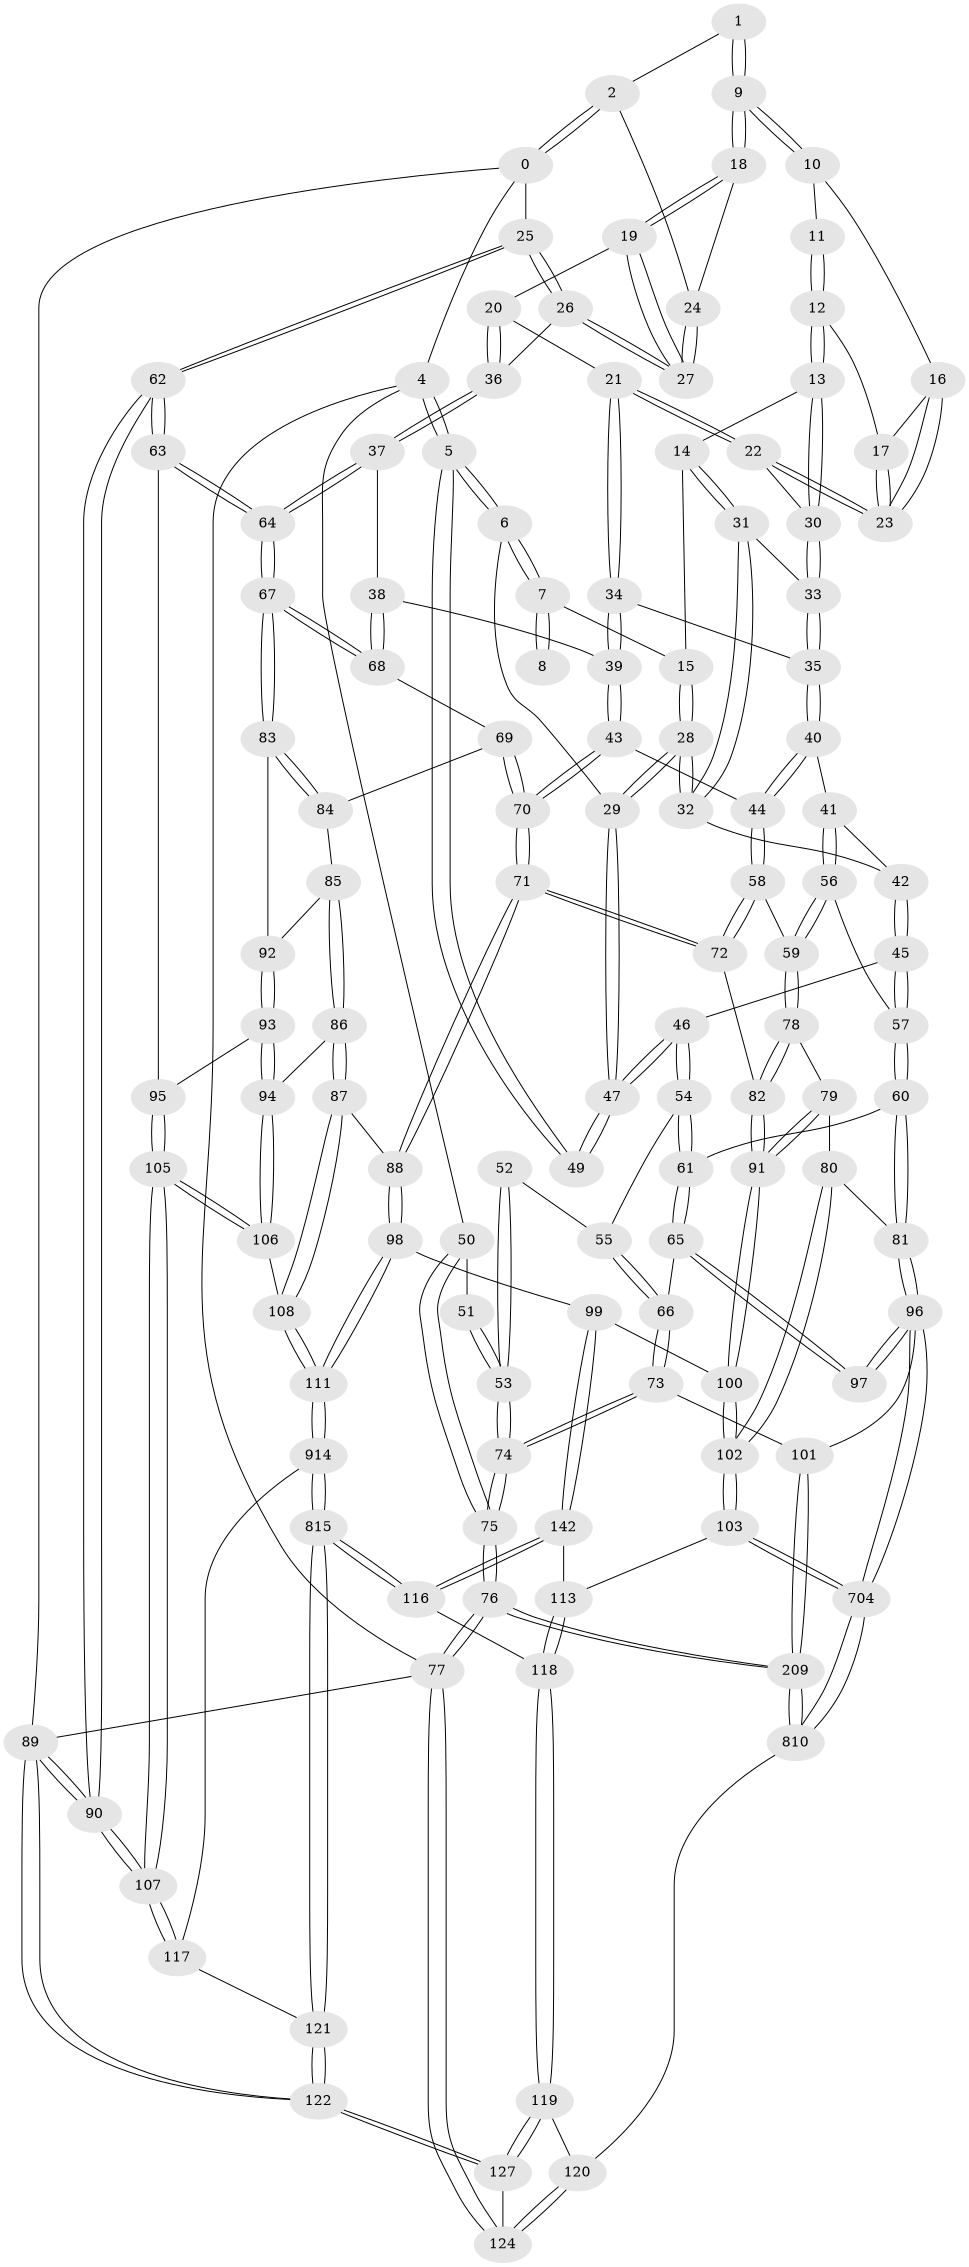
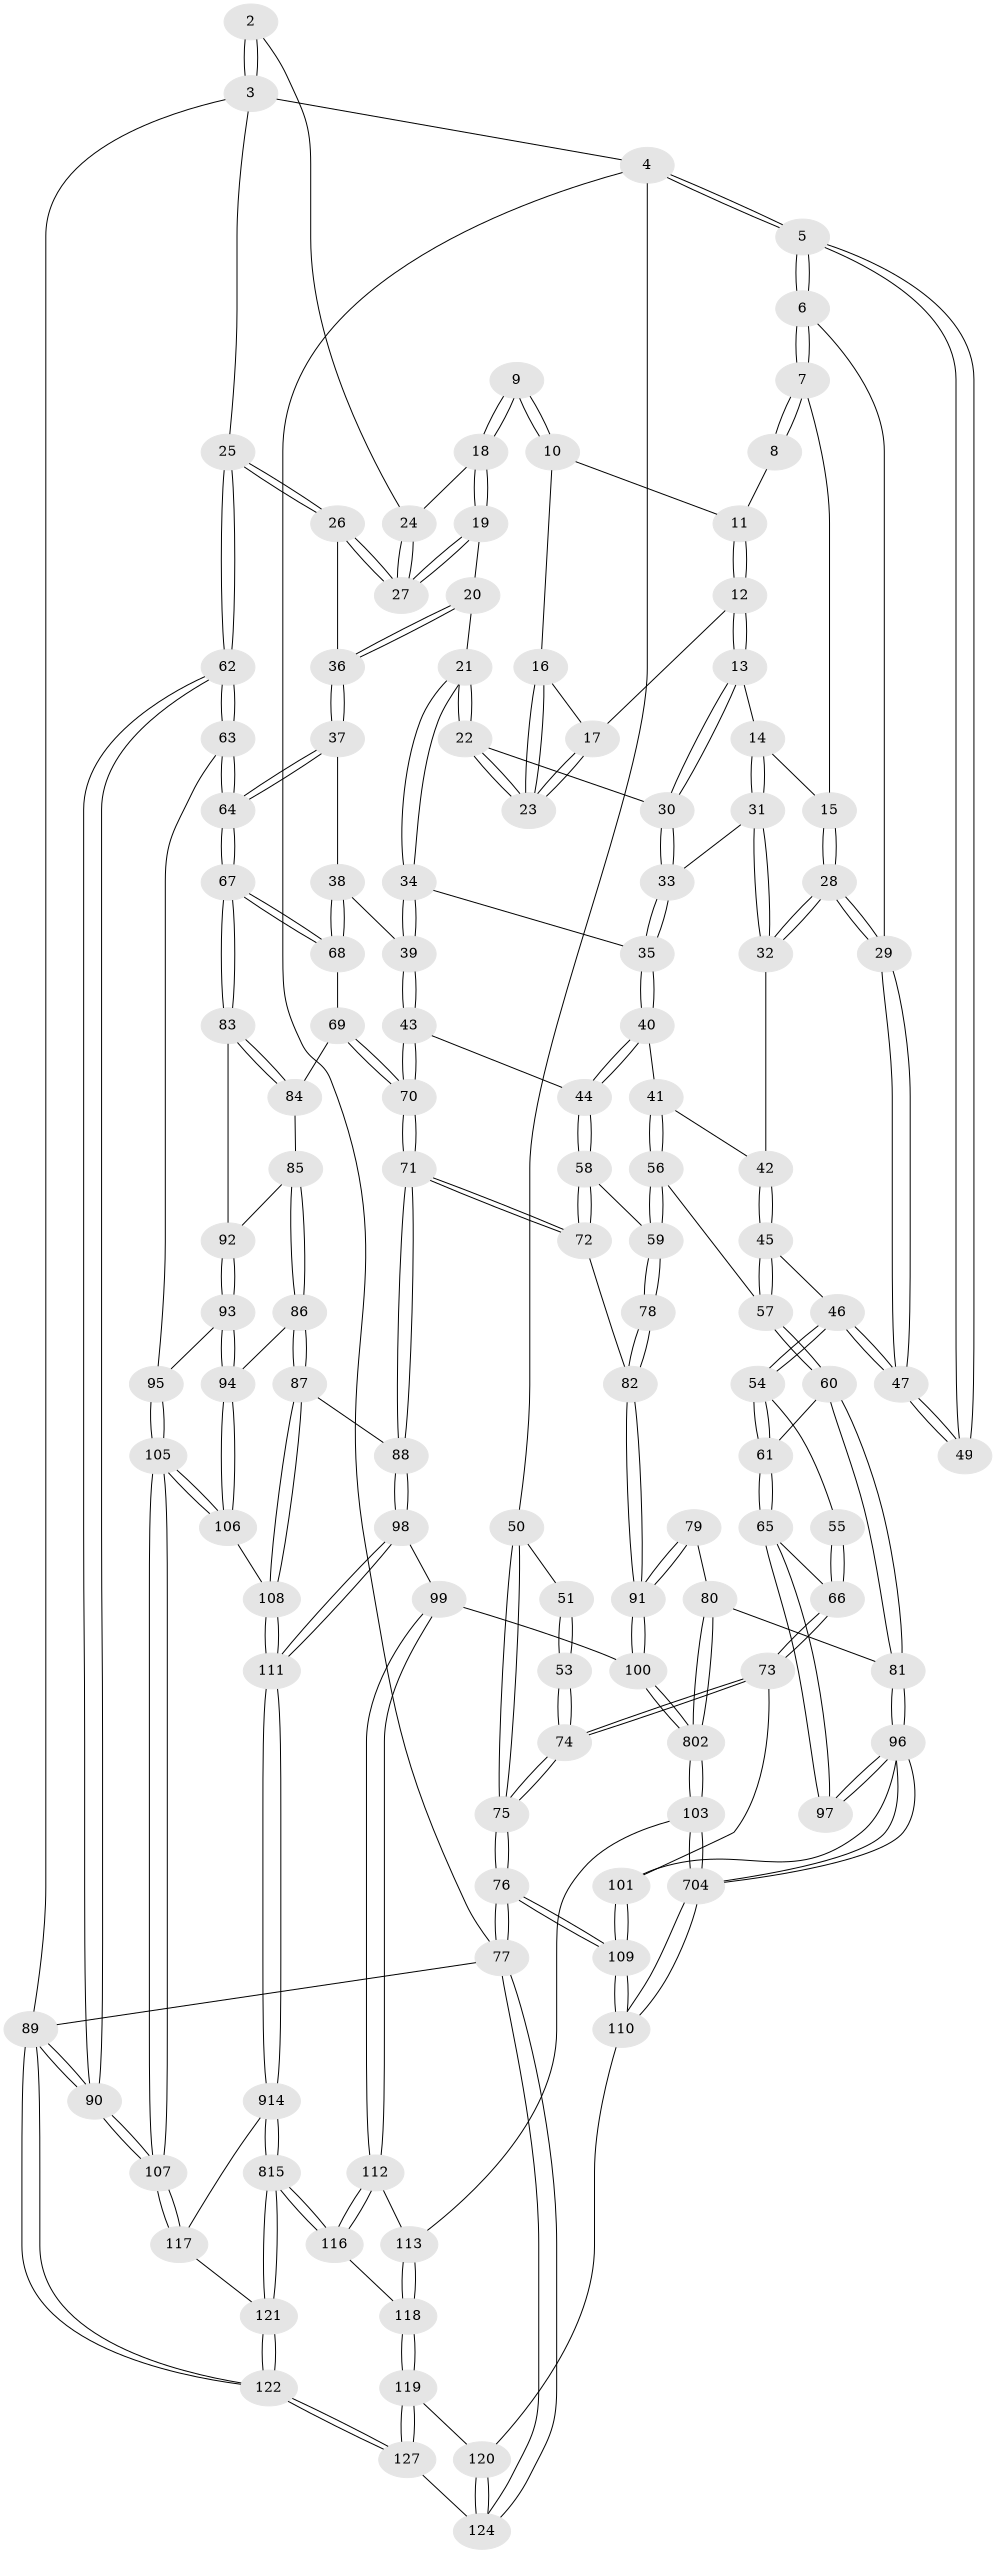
node "1": removed
node "0": label "0" -> "3"
edge "8" -- "11": added
edge "78" -- "79": removed
node "52": removed
node "102": label "102" -> "802"
node "142": label "142" -> "112"
node "209": label "209" -> "109"
node "810": label "810" -> "110"
